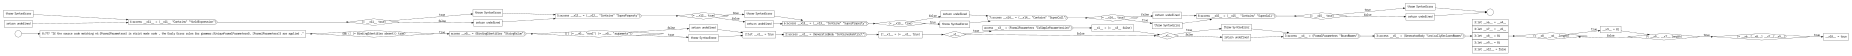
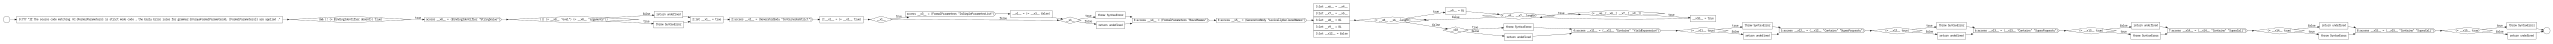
edge "__x10__ = true" -> "(< __x9__ __x7__.length)": added
node "__x10__": added
